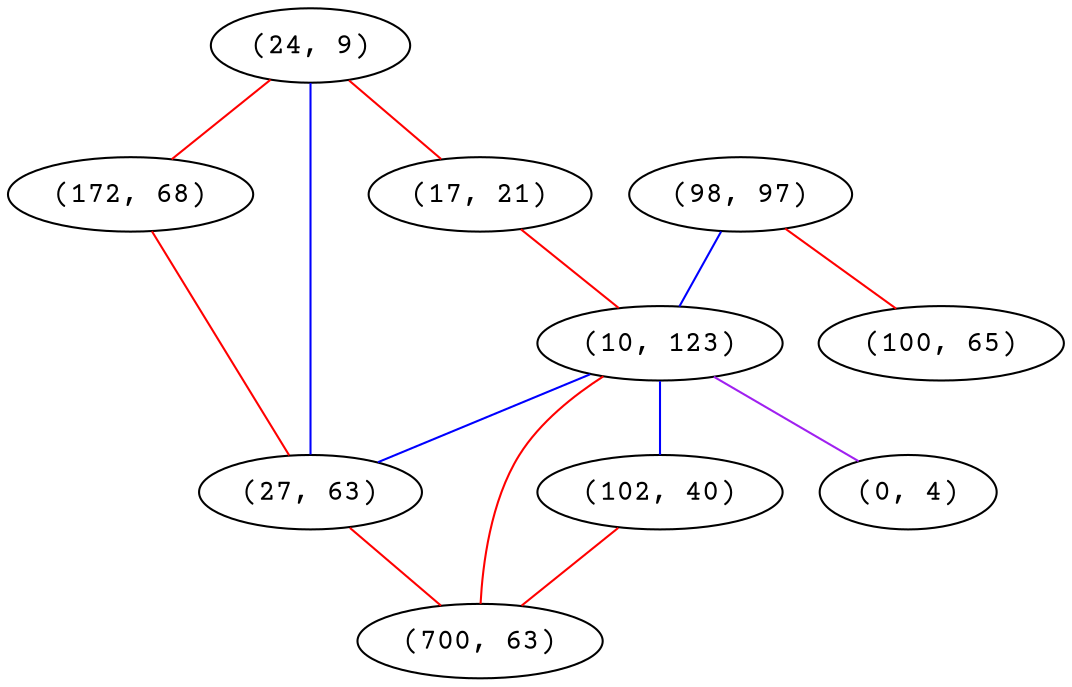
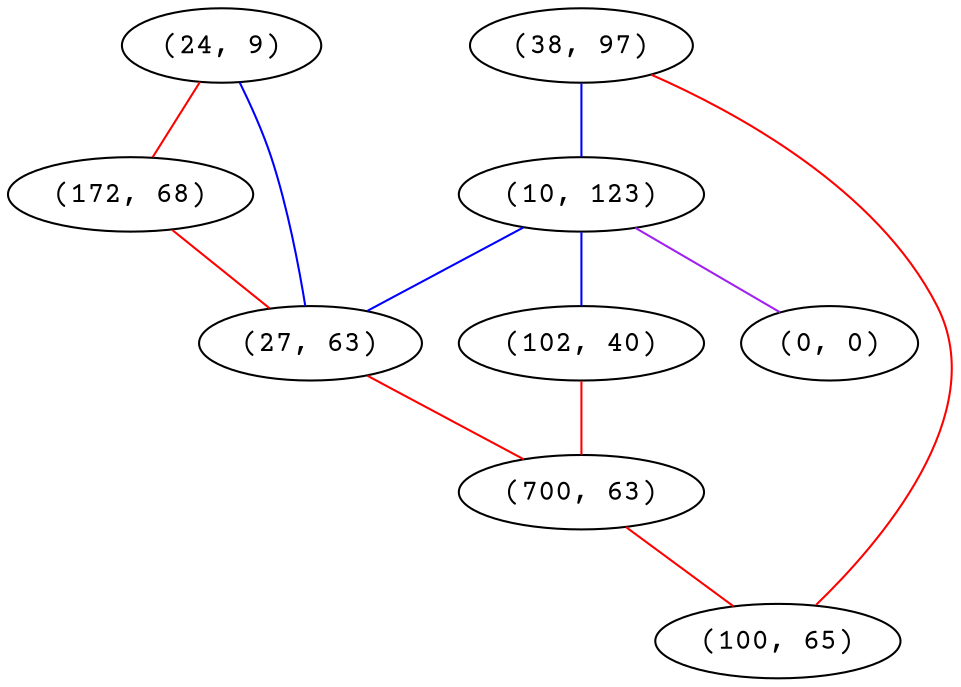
node "(17, 21)": removed
node "(98, 97)": label "(98, 97)" -> "(38, 97)"
edge "(10, 123)" -- "(700, 63)": now "(100, 65)" -- "(700, 63)"
node "(0, 4)": label "(0, 4)" -> "(0, 0)"
